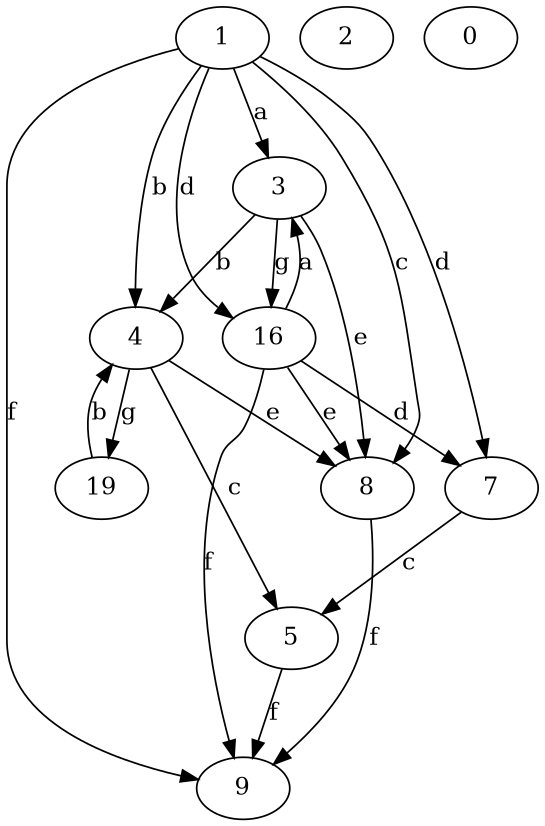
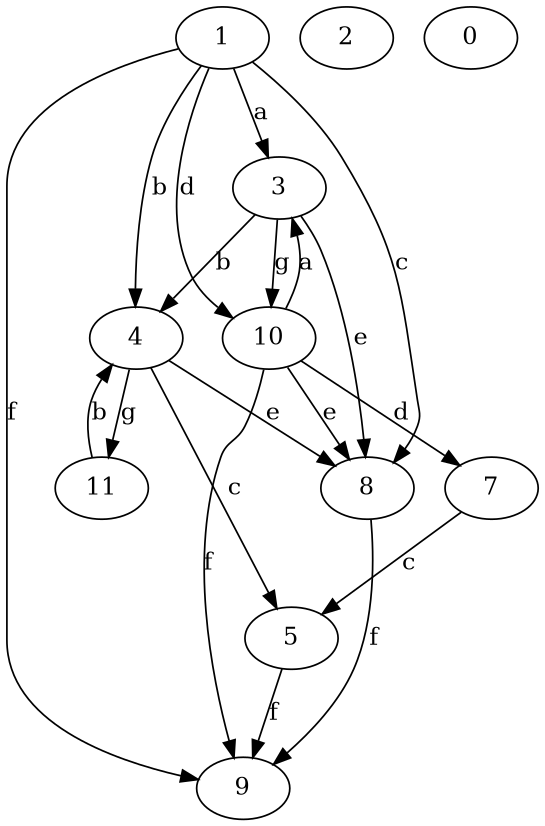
edge "1" -> "7": removed, label "d"
node "16": label "16" -> "10"
node "19": label "19" -> "11"
